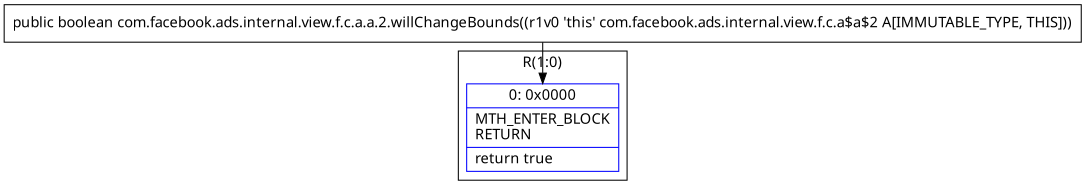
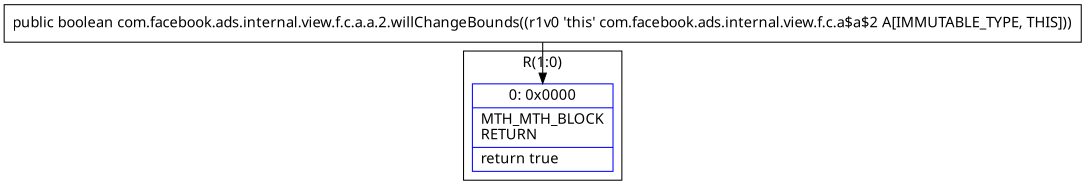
node "0: 0x0000": text "MTH_ENTER_BLOCK" -> "MTH_MTH_BLOCK"
